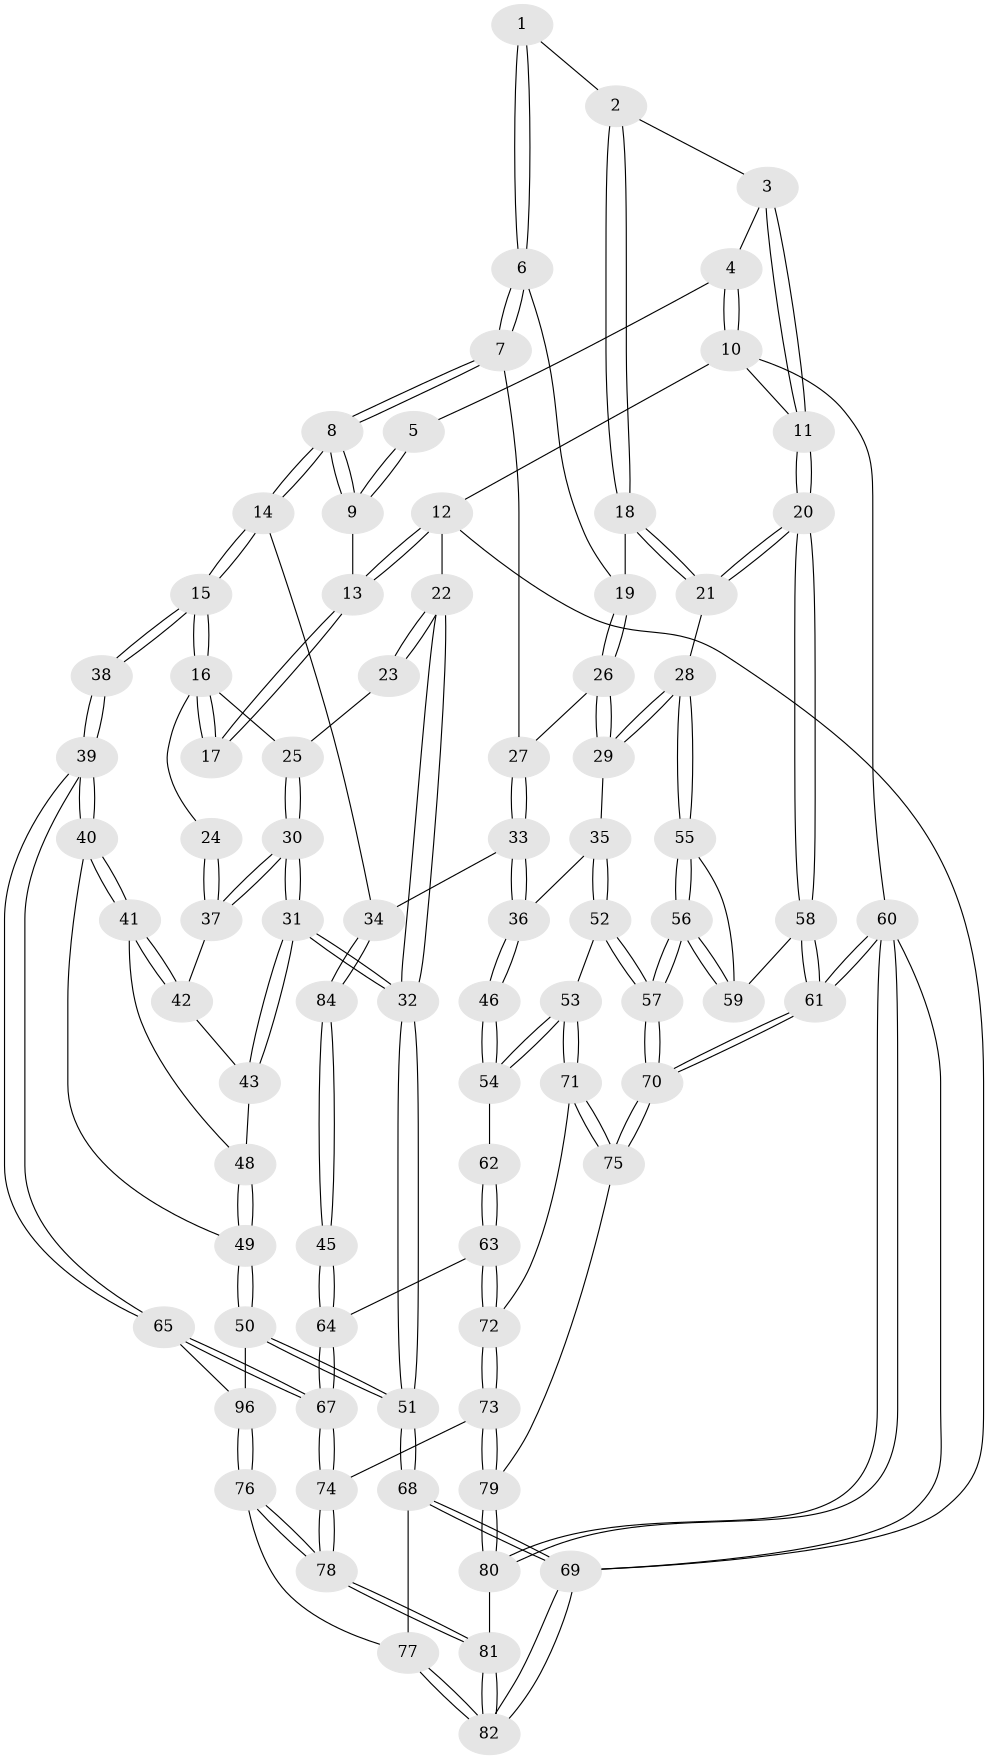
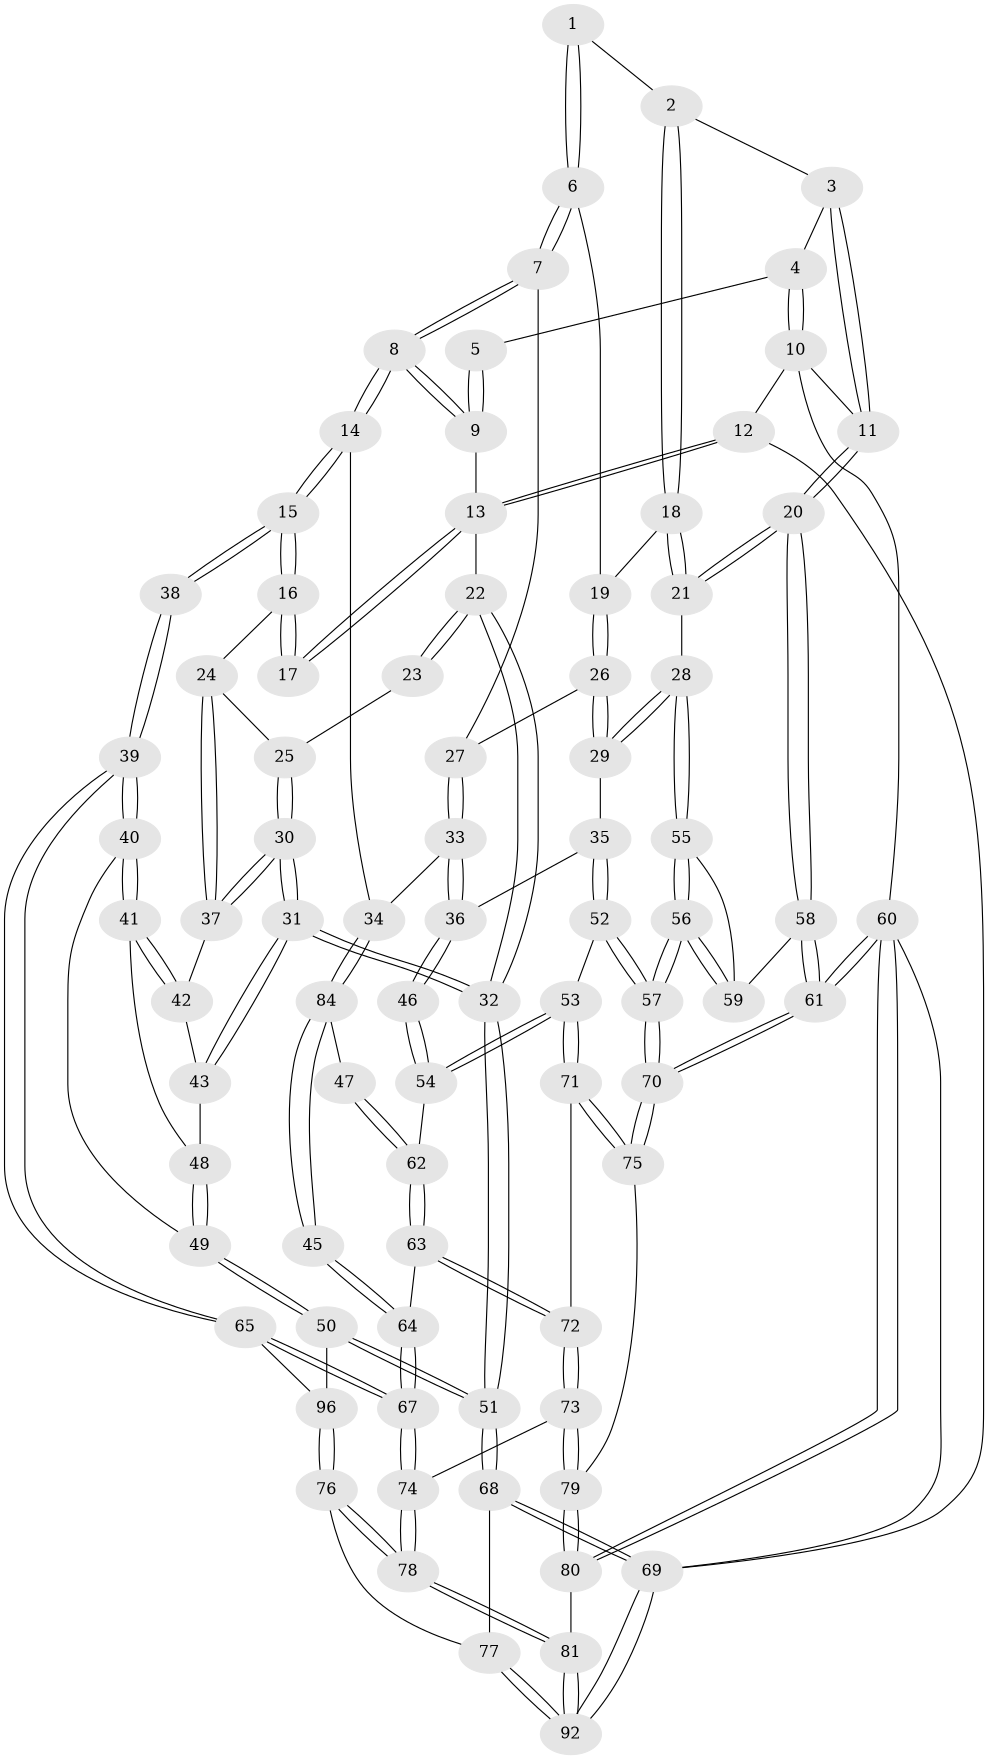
edge "12" -- "22": now "13" -- "22"
edge "16" -- "25": now "24" -- "25"
node "47": added
node "82": label "82" -> "92"
